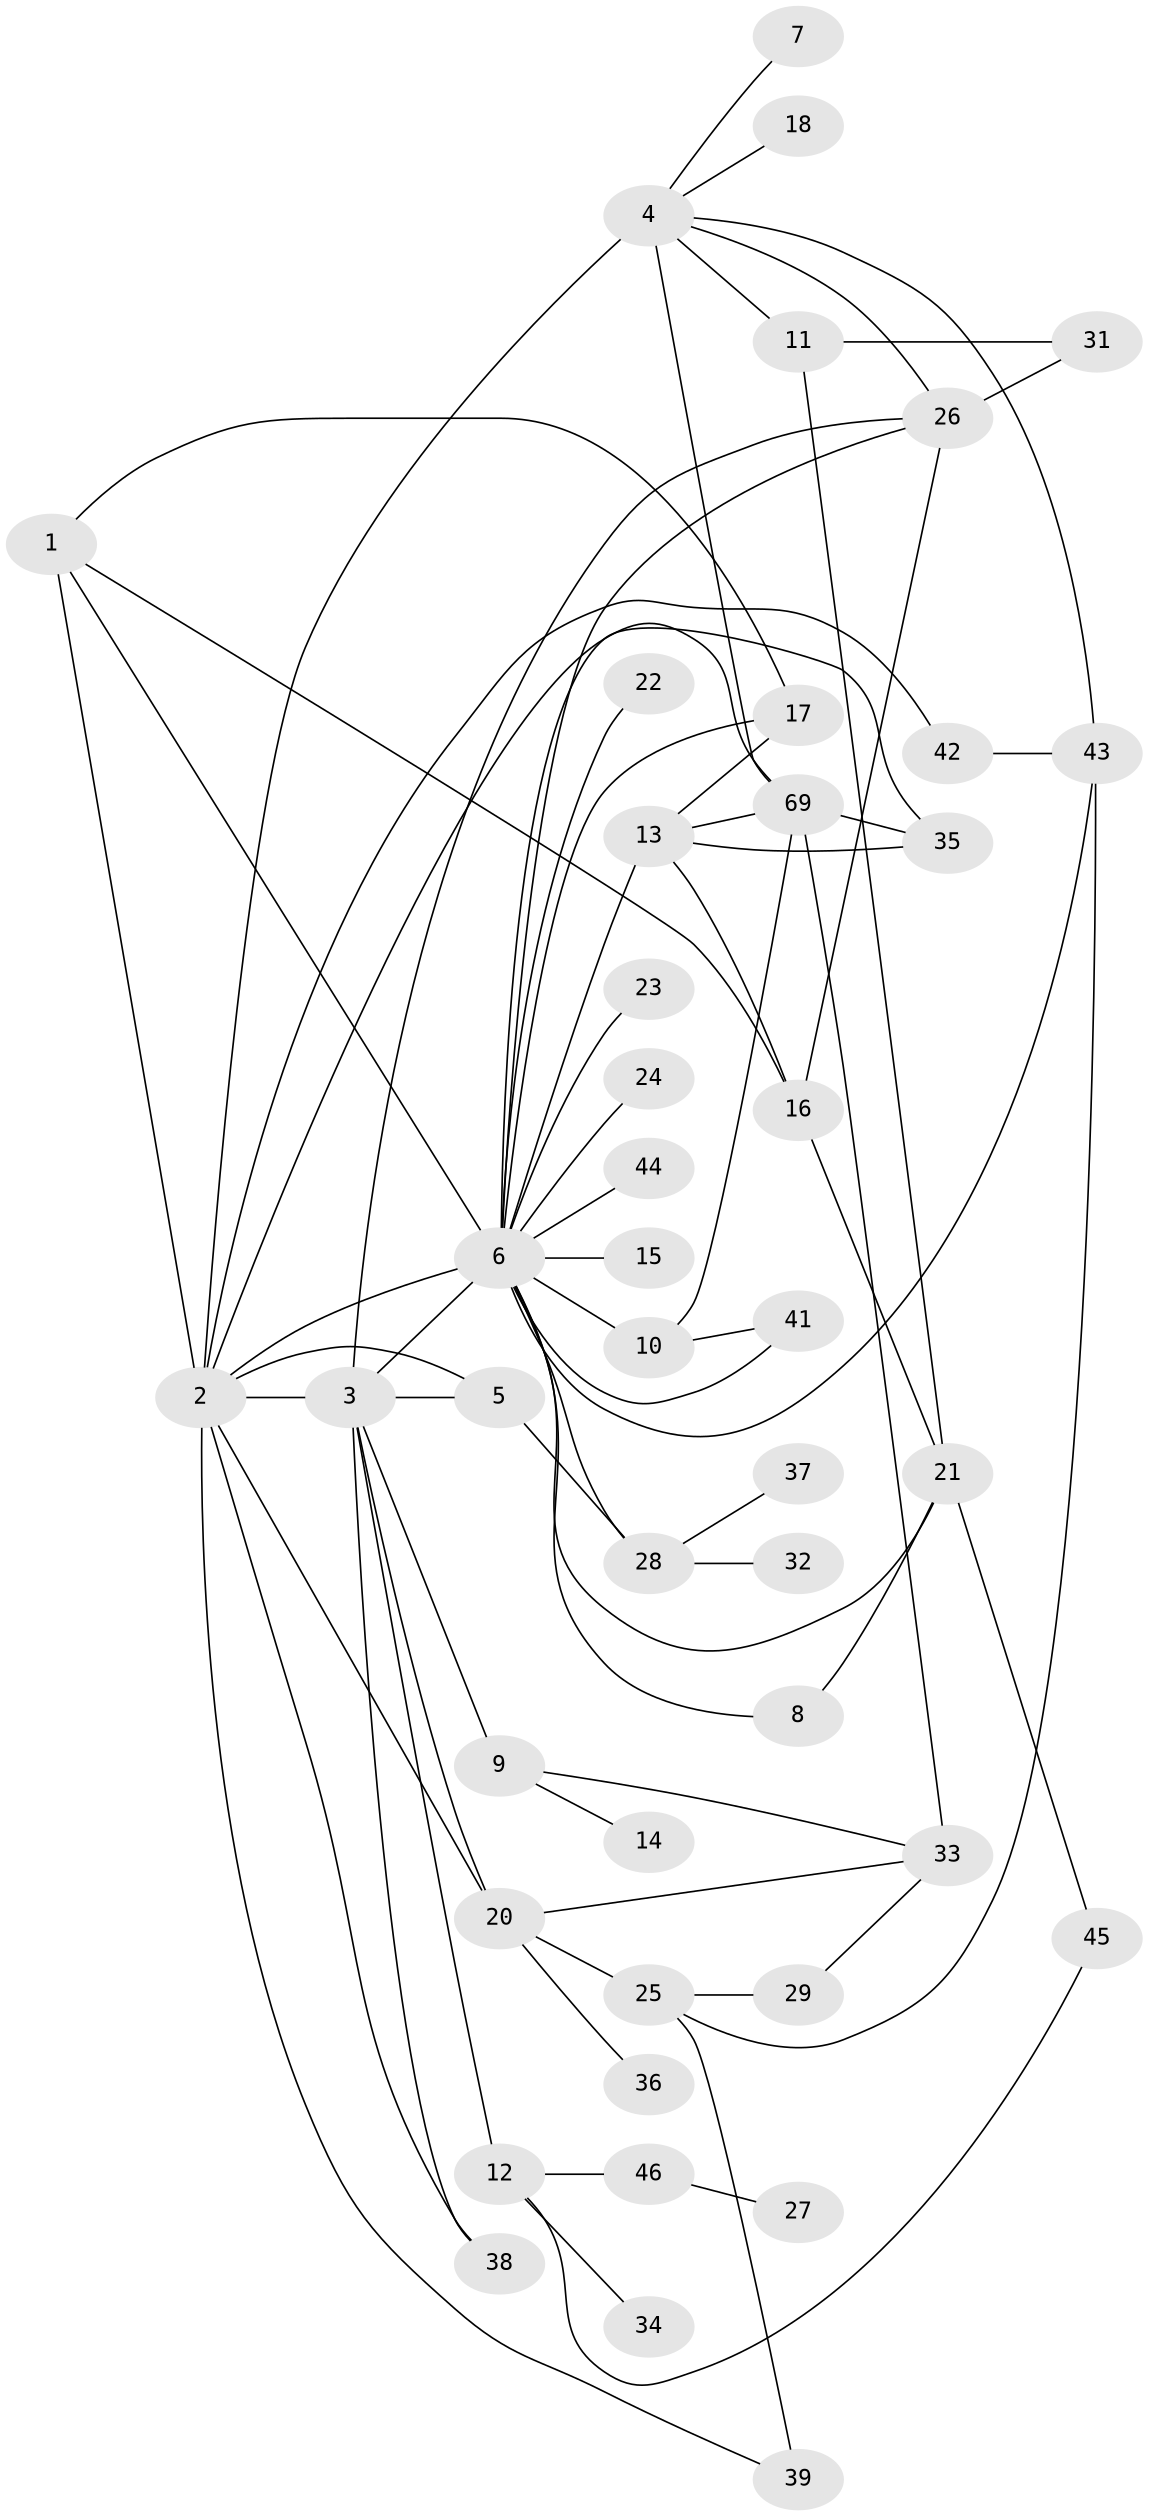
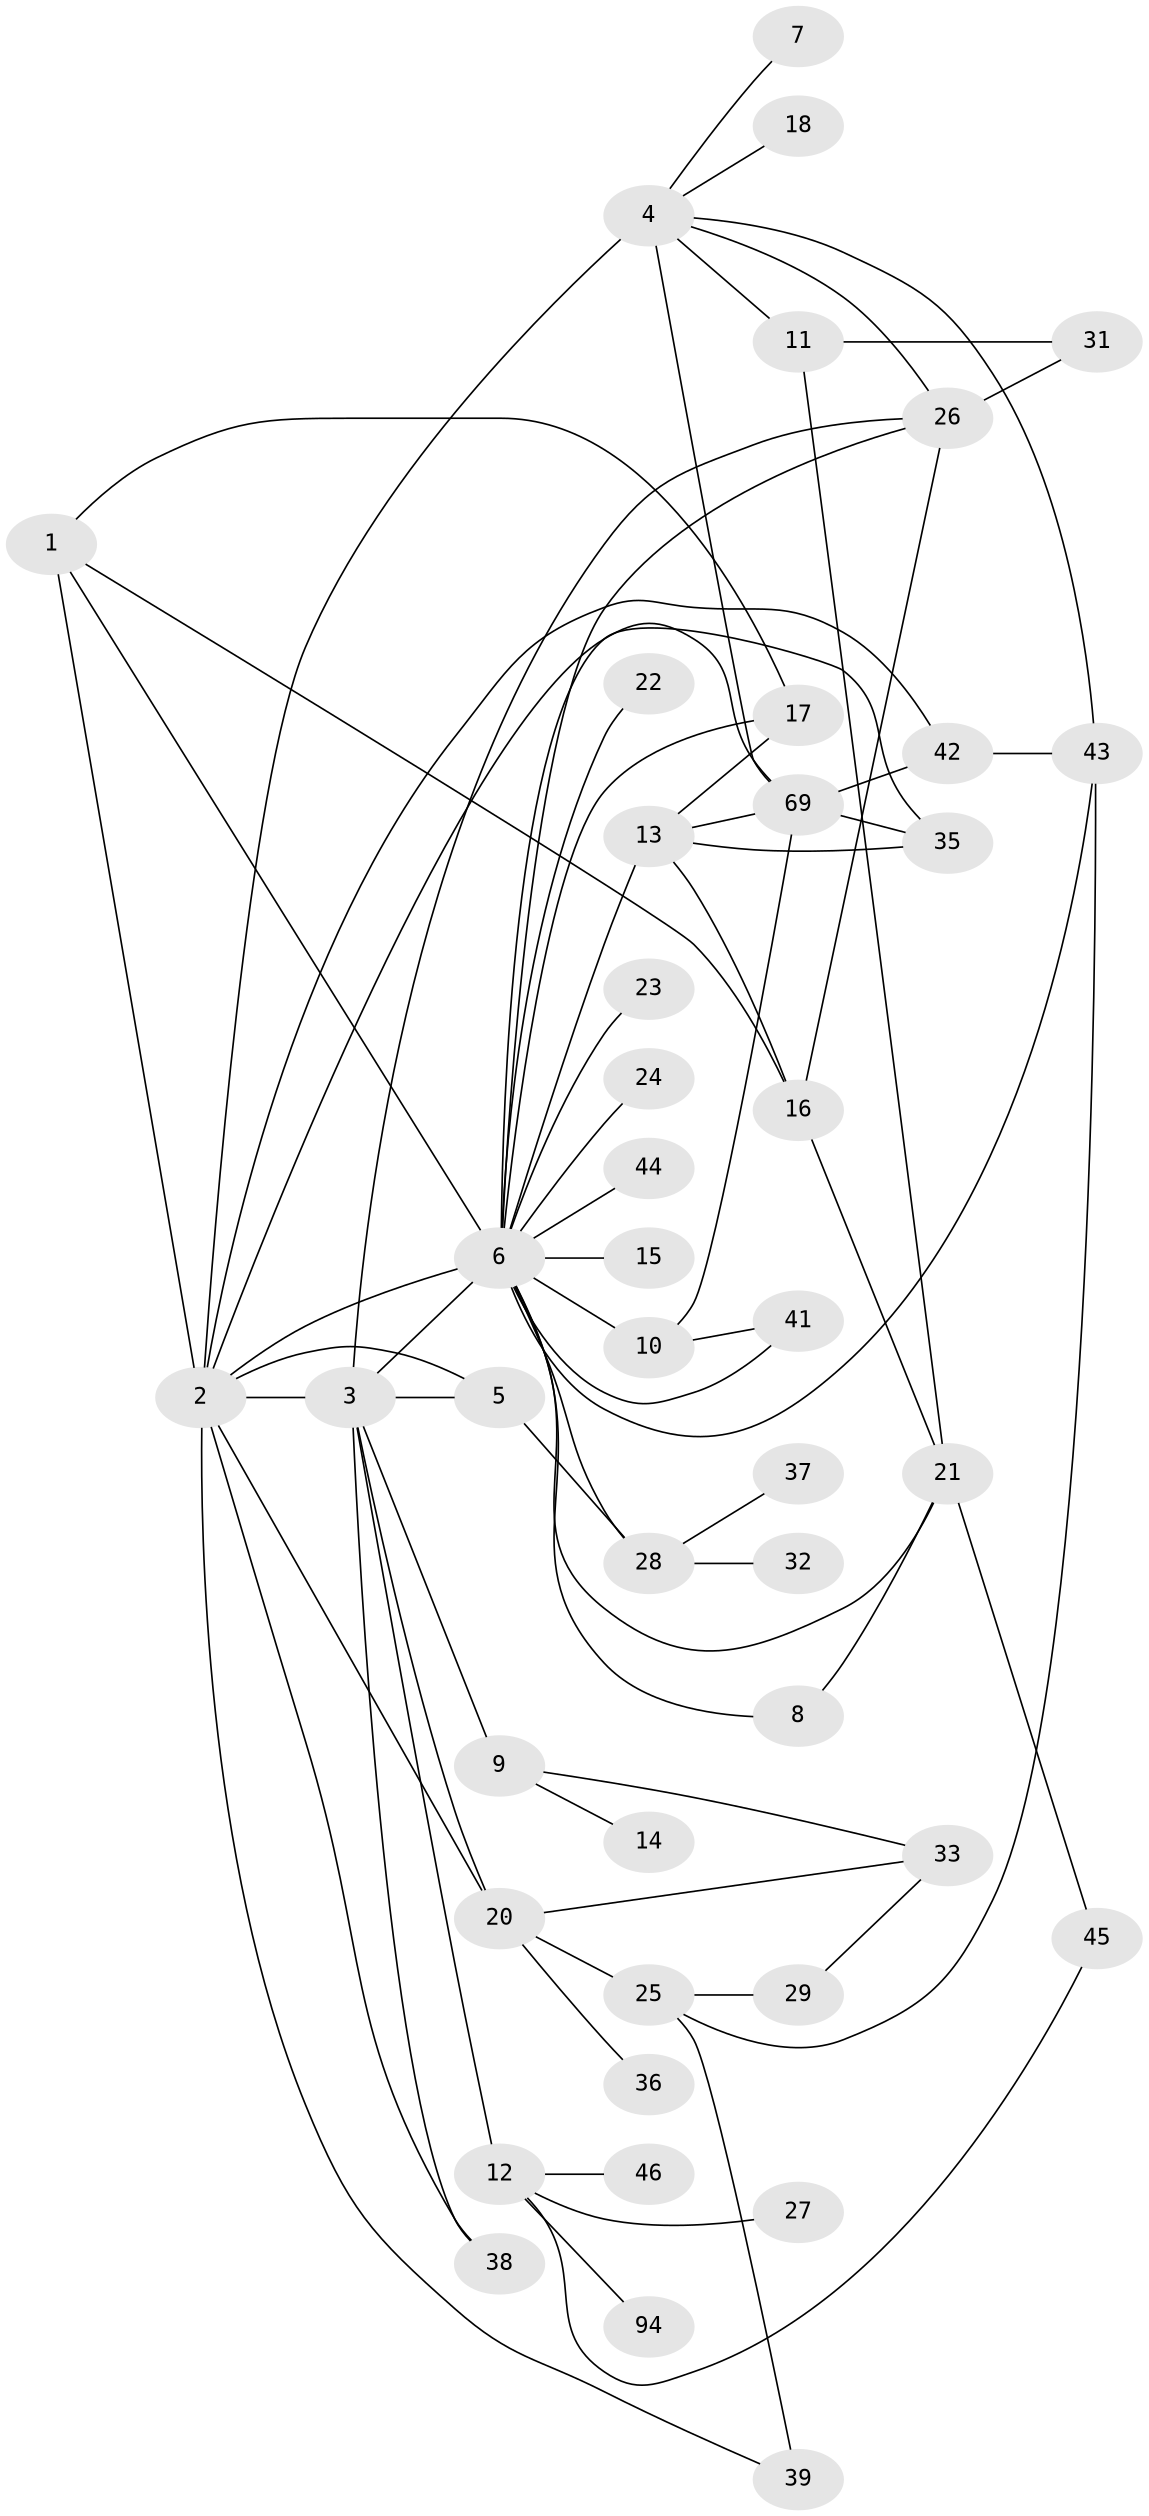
edge "69" -- "33": now "69" -- "42"
edge "46" -- "27": now "12" -- "27"
node "34": label "34" -> "94"
